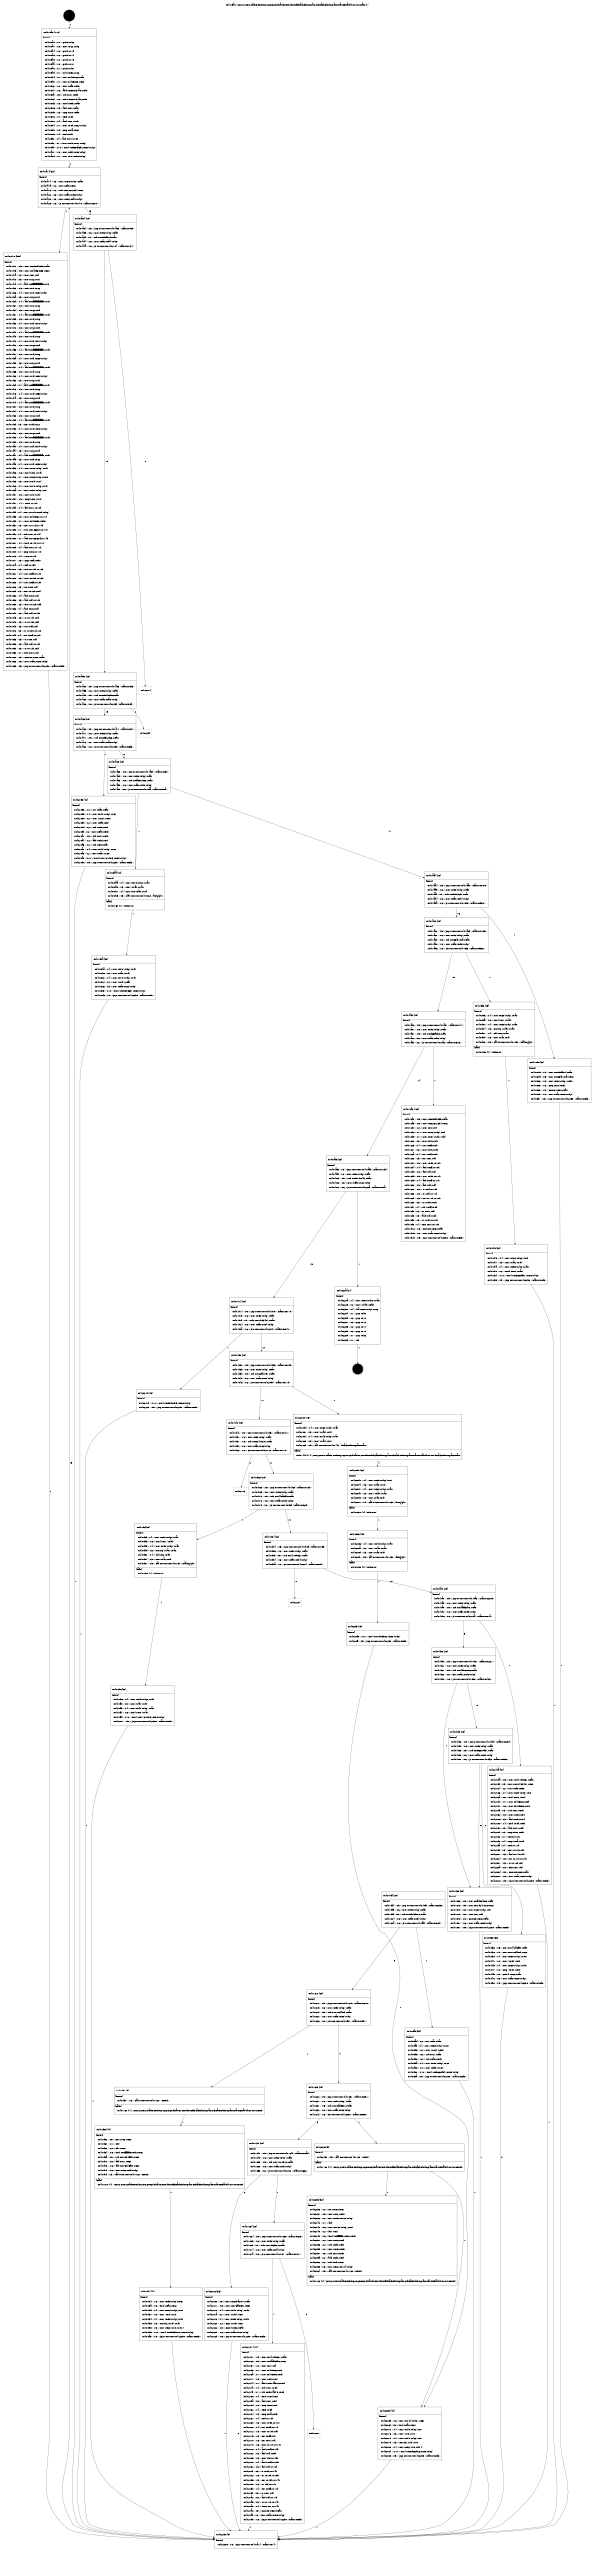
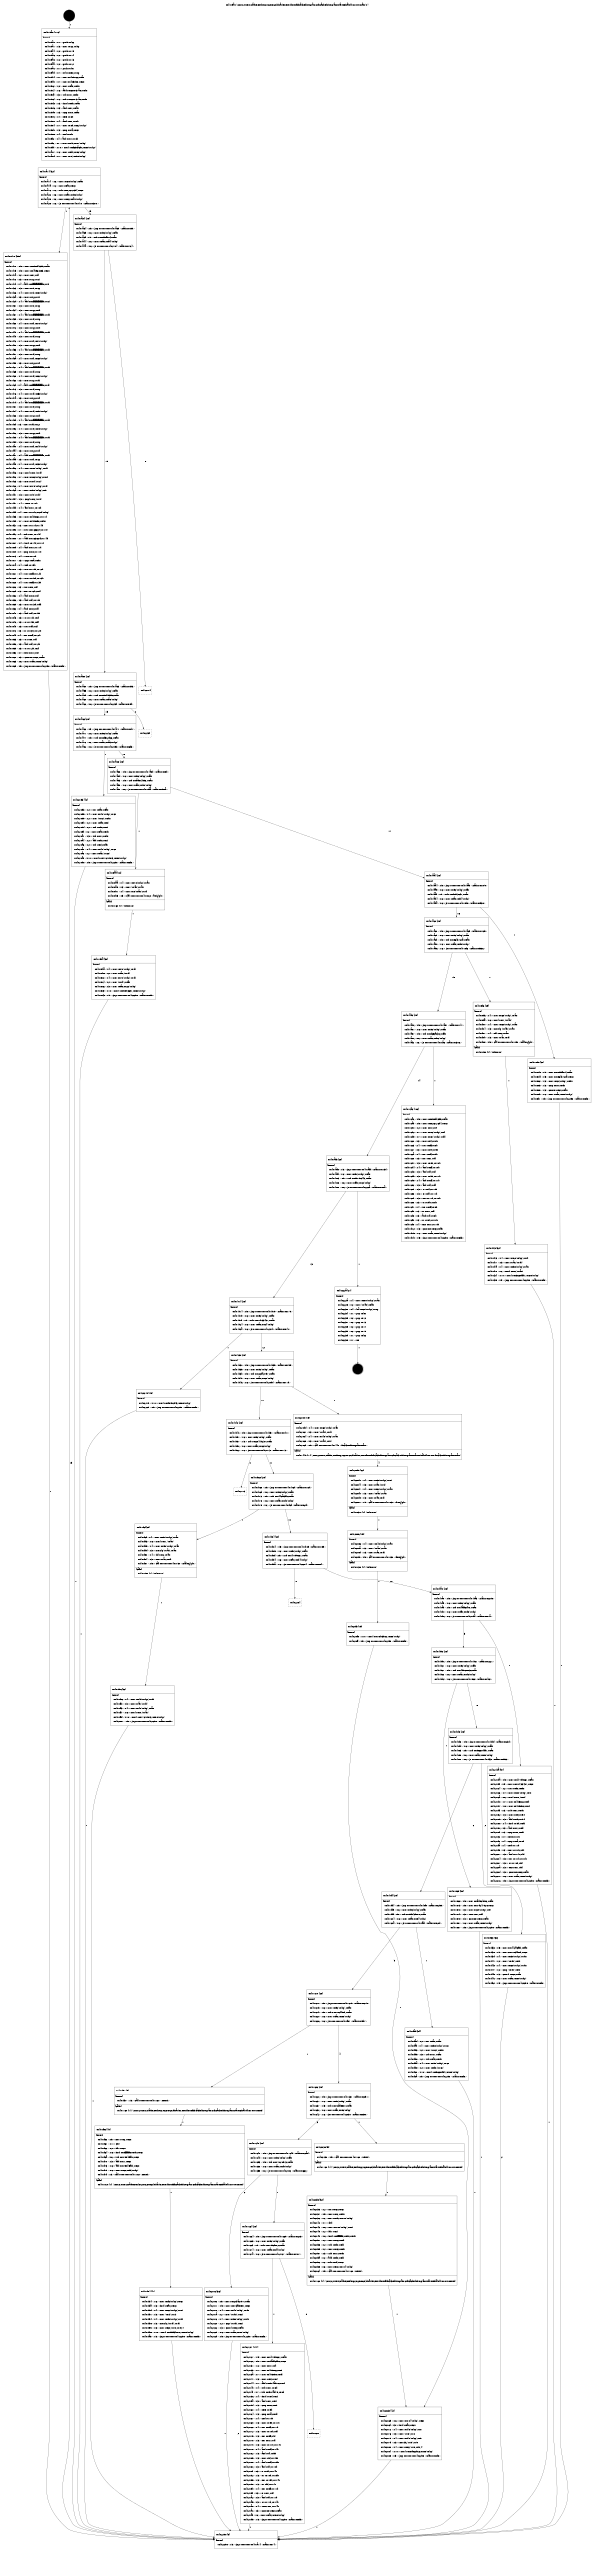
edge "0x4019a0 [116]" -> "0x401a14 [32]": removed, label "1"
edge "0x401bd8 [28]" -> "0x401e6e [30]": now "0x401bd8 [28]" -> "0x401bf4 [28]"
edge "0x402030 [5]" -> "0x402069 [42]": now "0x402035 [52]" -> "0x402069 [42]"
